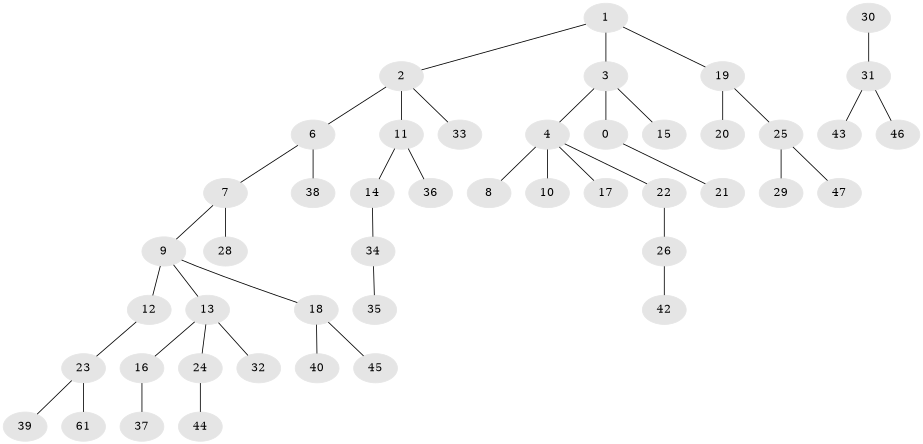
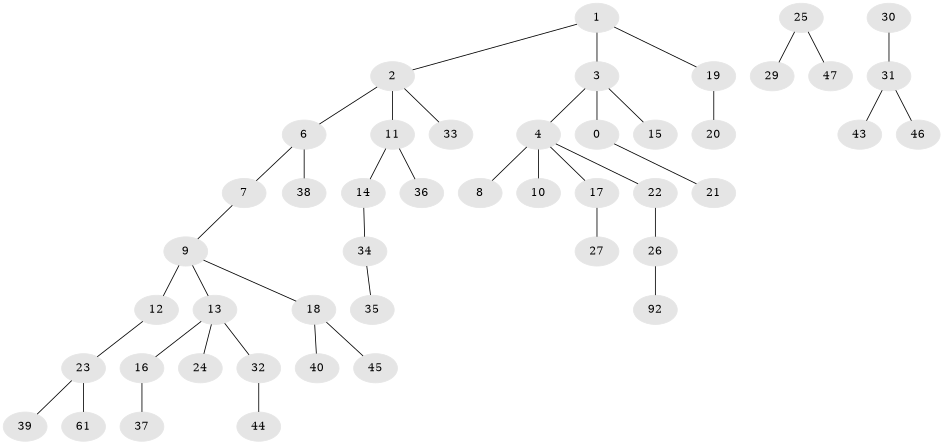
edge "19" -- "25": removed
node "28": removed
node "27": added
node "42": label "42" -> "92"
edge "24" -- "44": now "32" -- "44"
